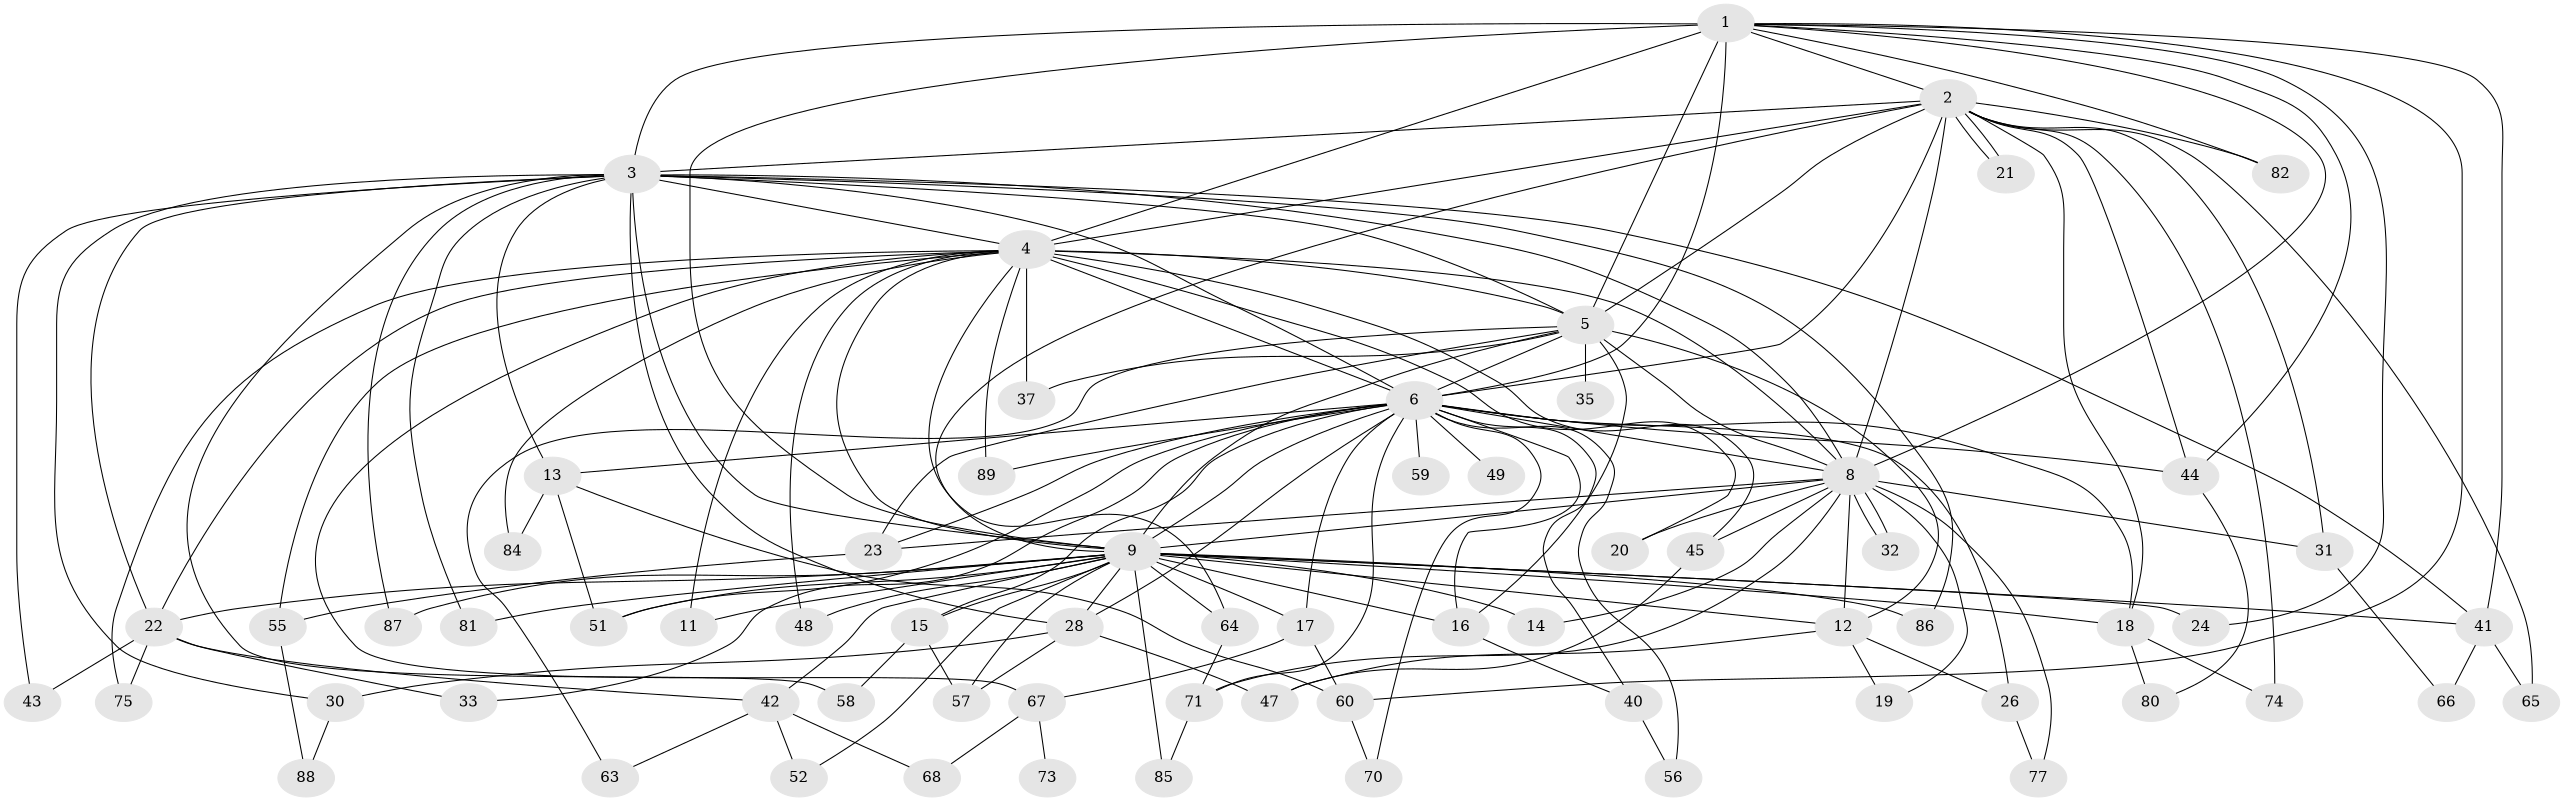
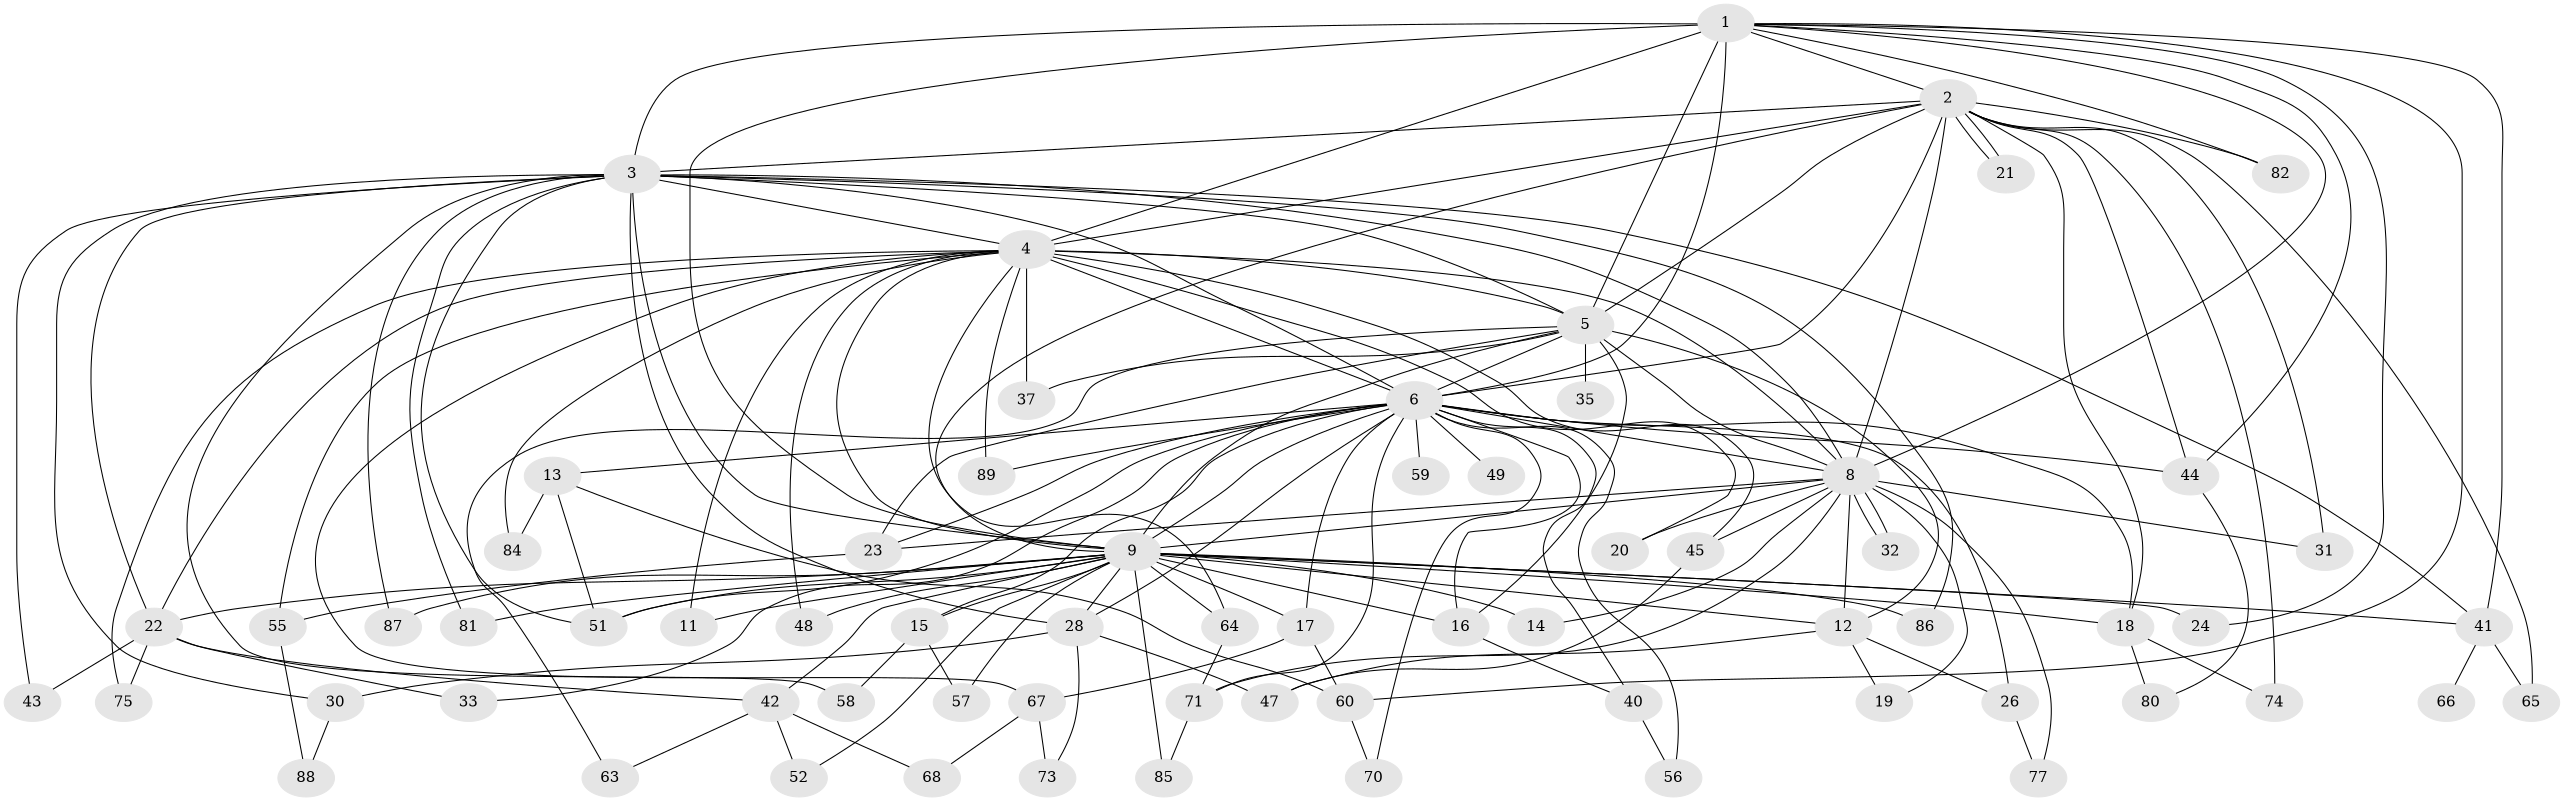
edge "3" -- "13": now "3" -- "51"
edge "31" -- "66": removed
edge "28" -- "57": now "28" -- "73"
